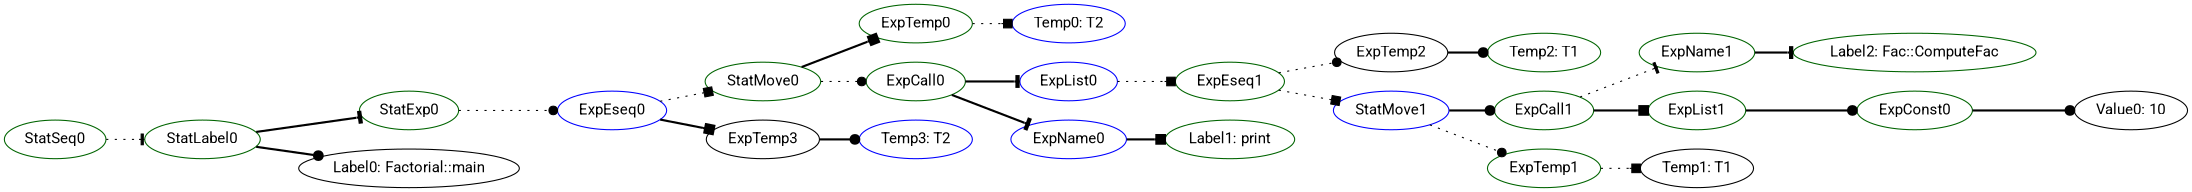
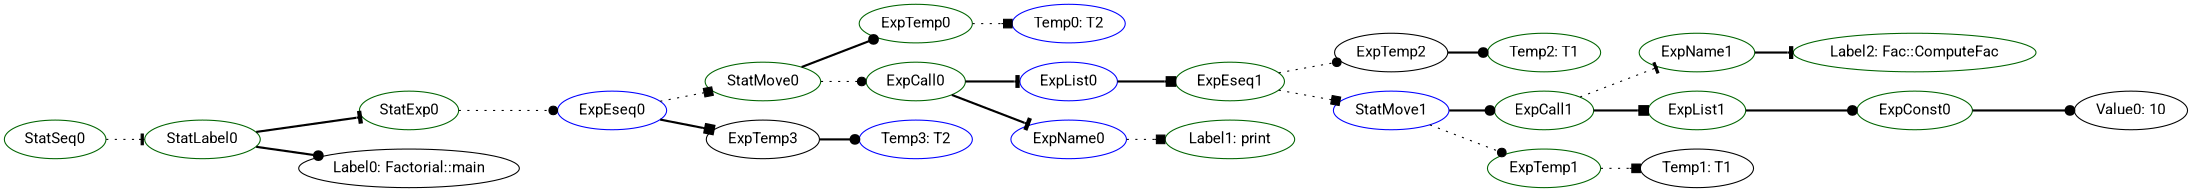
edge "StatMove0" -> "ExpTemp0": arrowhead box -> dot
edge "ExpList0" -> "ExpEseq1": style dotted -> bold
edge "ExpName0" -> "Label1: print": style bold -> dotted
